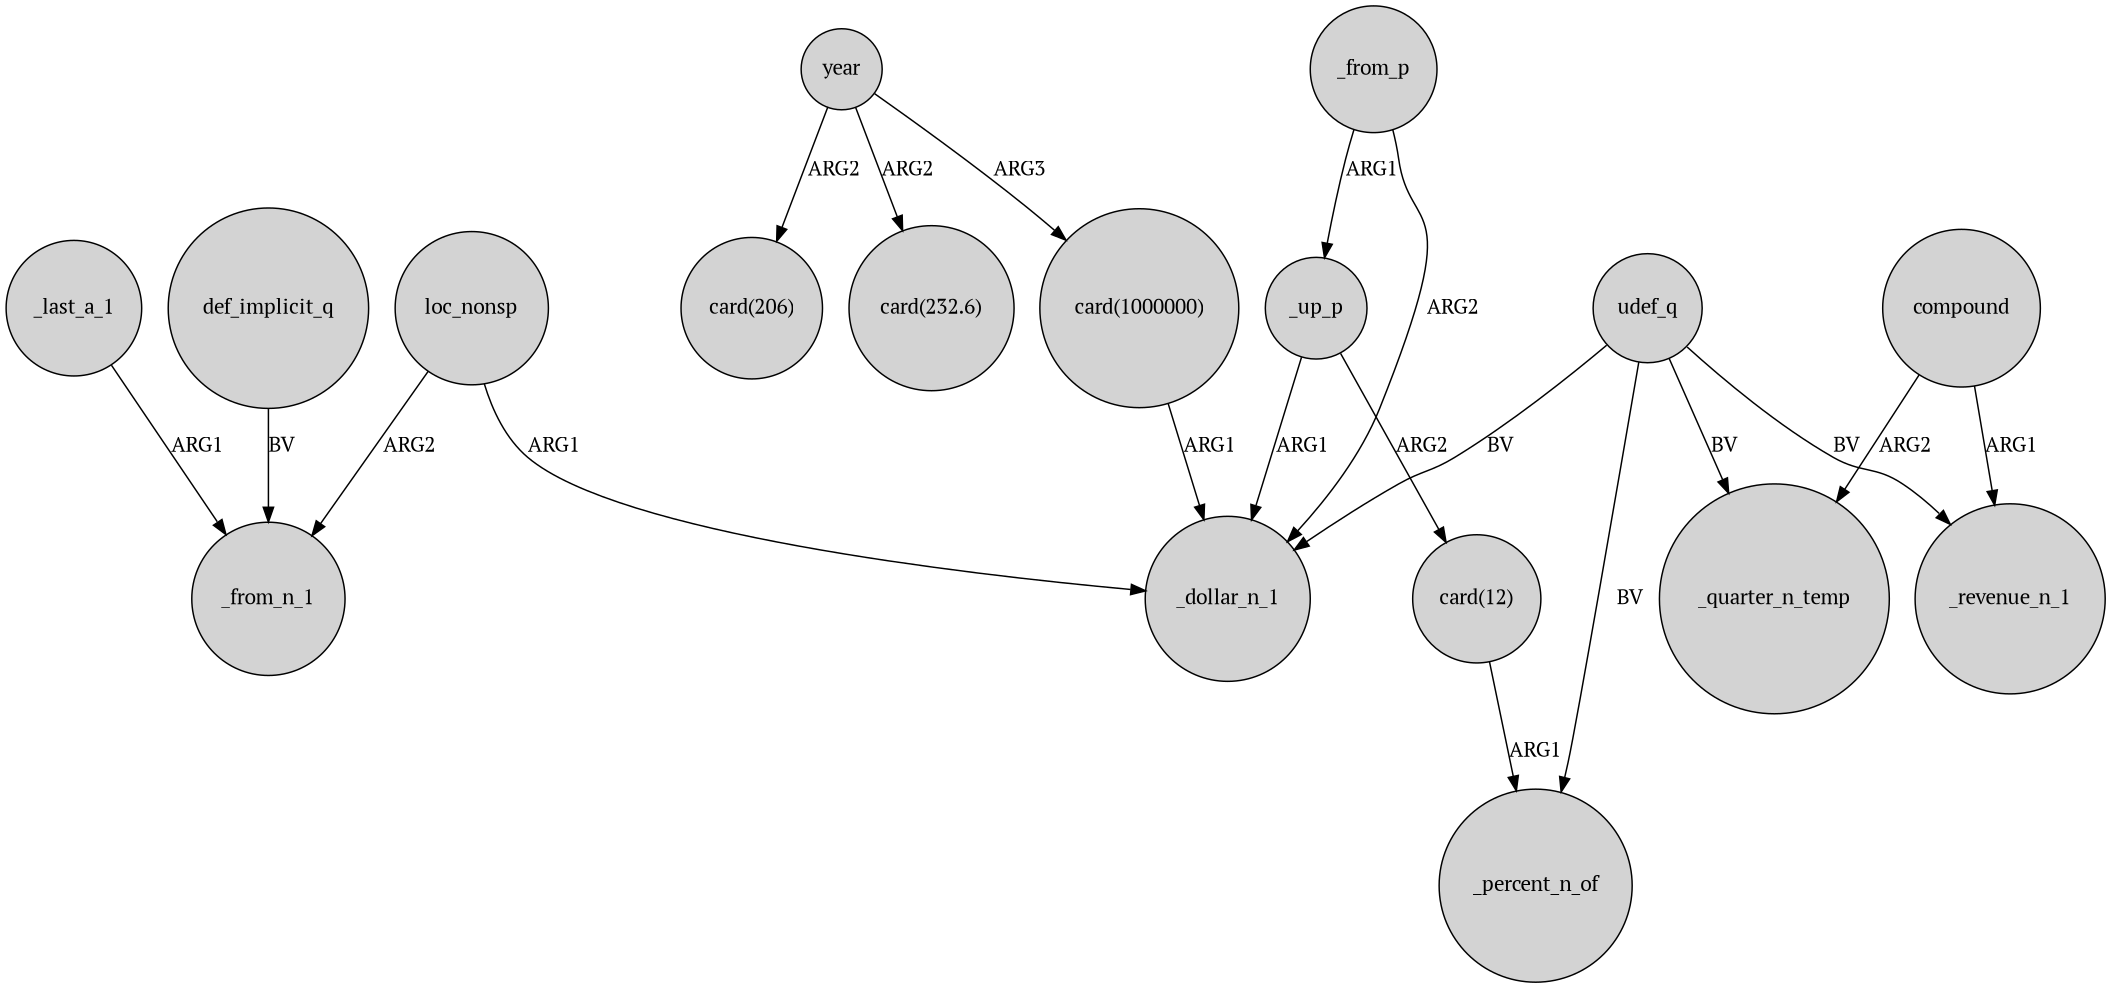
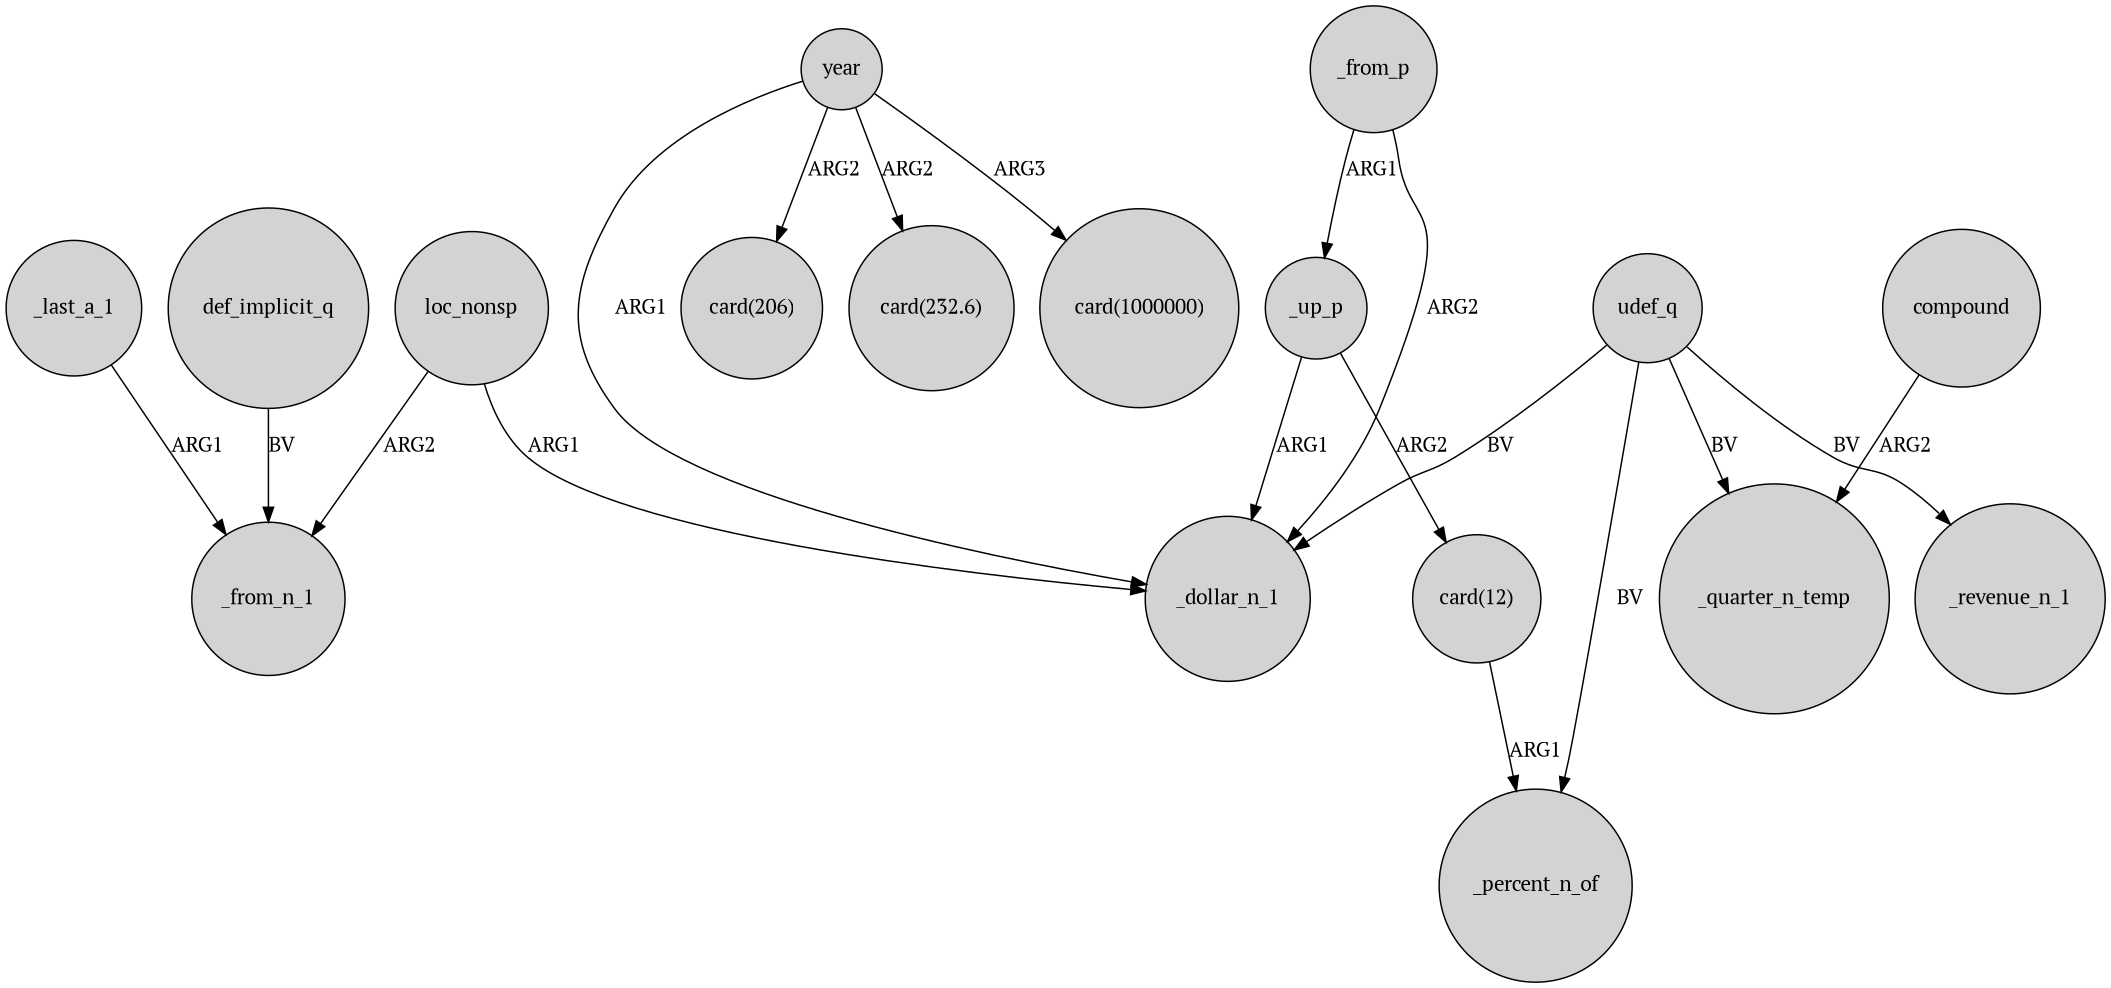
edge "compound" -> "_revenue_n_1": removed, label "ARG1"
edge "card(1000000)" -> "_dollar_n_1": now "year" -> "_dollar_n_1"
